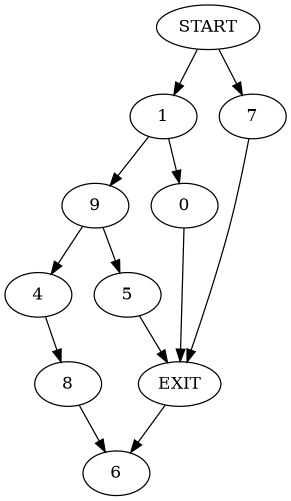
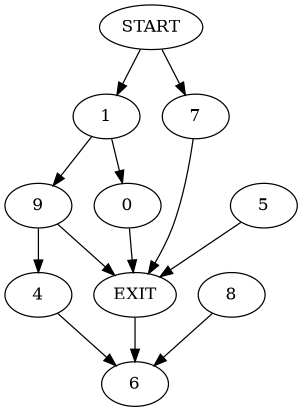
edge "9" -> "5": now "9" -> "EXIT"
edge "4" -> "8": now "4" -> "6"
